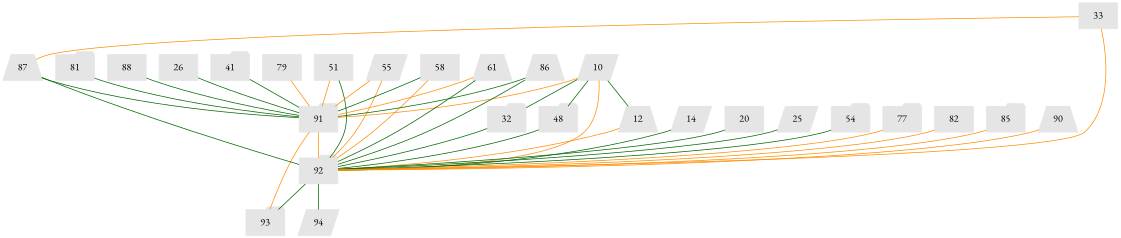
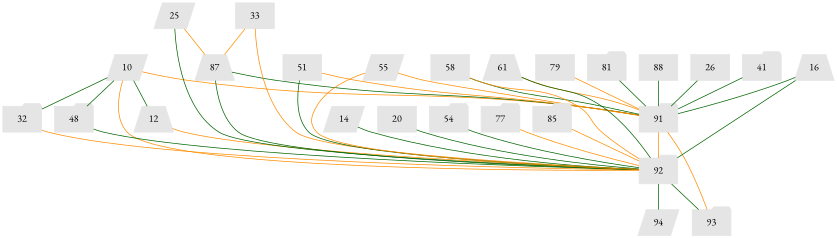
edge "25" -- "87": added
node "86": label "86" -> "16"
node "82": removed
node "90": removed
edge "32" -- "92": color darkgreen -> darkorange
